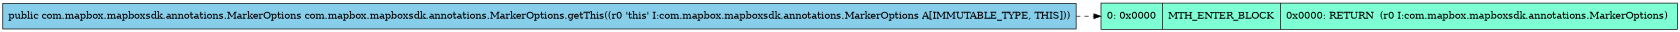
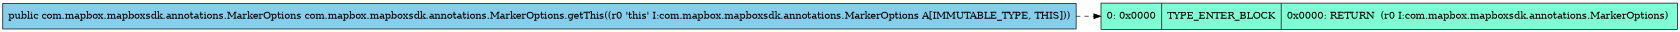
node "0: 0x0000": text "MTH_ENTER_BLOCK" -> "TYPE_ENTER_BLOCK"
